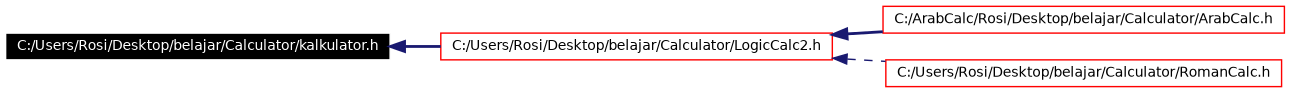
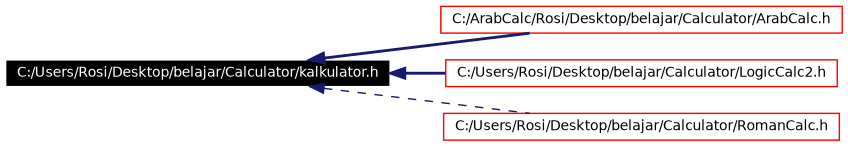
edge "C:/ArabCalc/Rosi/Desktop/belajar/Calculator/ArabCalc.h" -> "C:/Users/Rosi/Desktop/belajar/Calculator/LogicCalc2.h": now "C:/ArabCalc/Rosi/Desktop/belajar/Calculator/ArabCalc.h" -> "C:/Users/Rosi/Desktop/belajar/Calculator/kalkulator.h"
edge "C:/Users/Rosi/Desktop/belajar/Calculator/RomanCalc.h" -> "C:/Users/Rosi/Desktop/belajar/Calculator/LogicCalc2.h": now "C:/Users/Rosi/Desktop/belajar/Calculator/RomanCalc.h" -> "C:/Users/Rosi/Desktop/belajar/Calculator/kalkulator.h"
